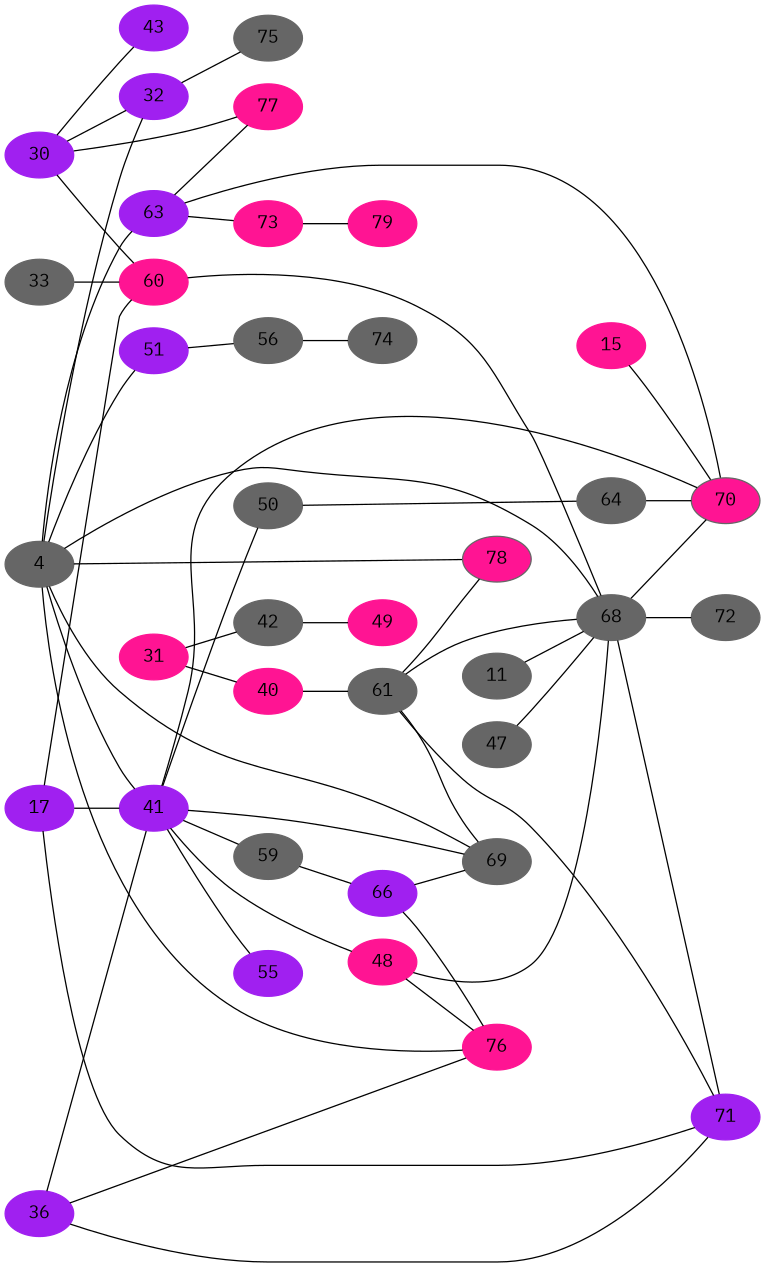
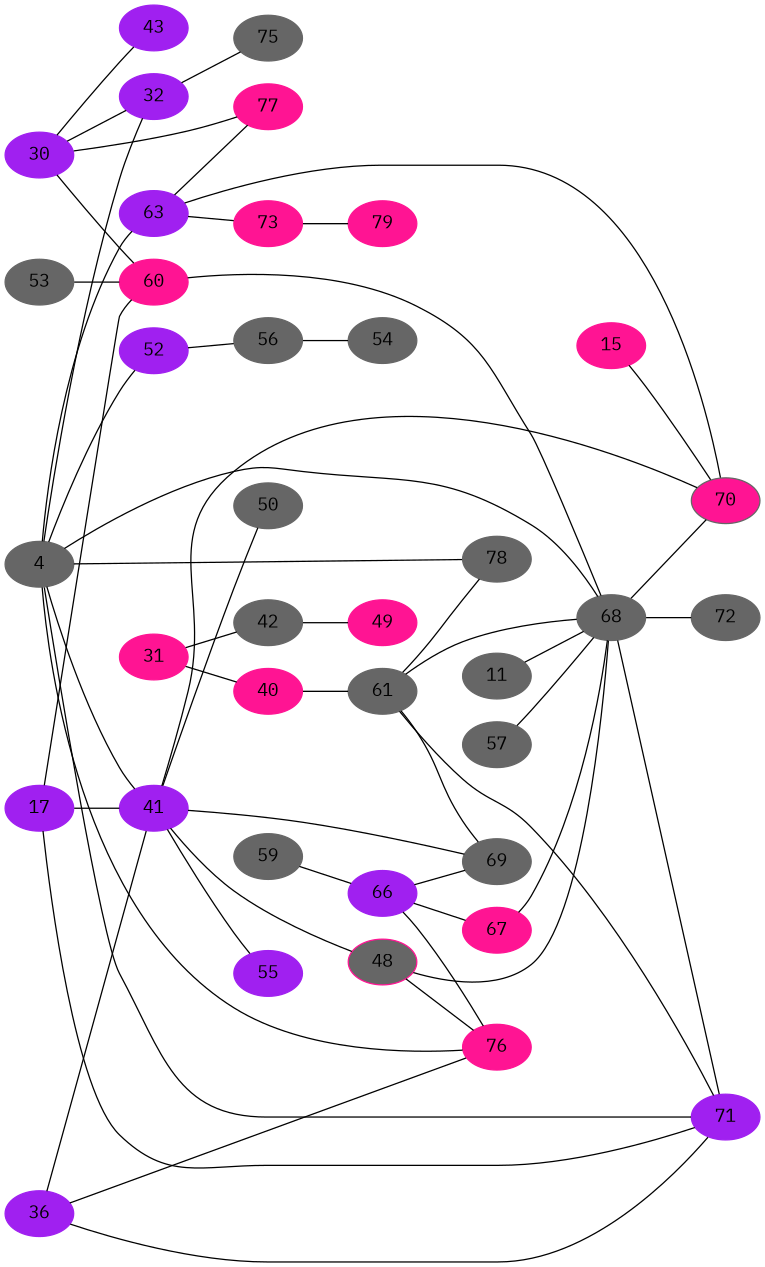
node "33": label "33" -> "53"
node "74": label "74" -> "54"
node "51": label "51" -> "52"
node "64": removed
node "78": fillcolor deeppink -> gray40
node "47": label "47" -> "57"
edge "4" -- "69": now "4" -- "71"
edge "41" -- "59": removed
node "67": added
node "48": fillcolor deeppink -> gray40
